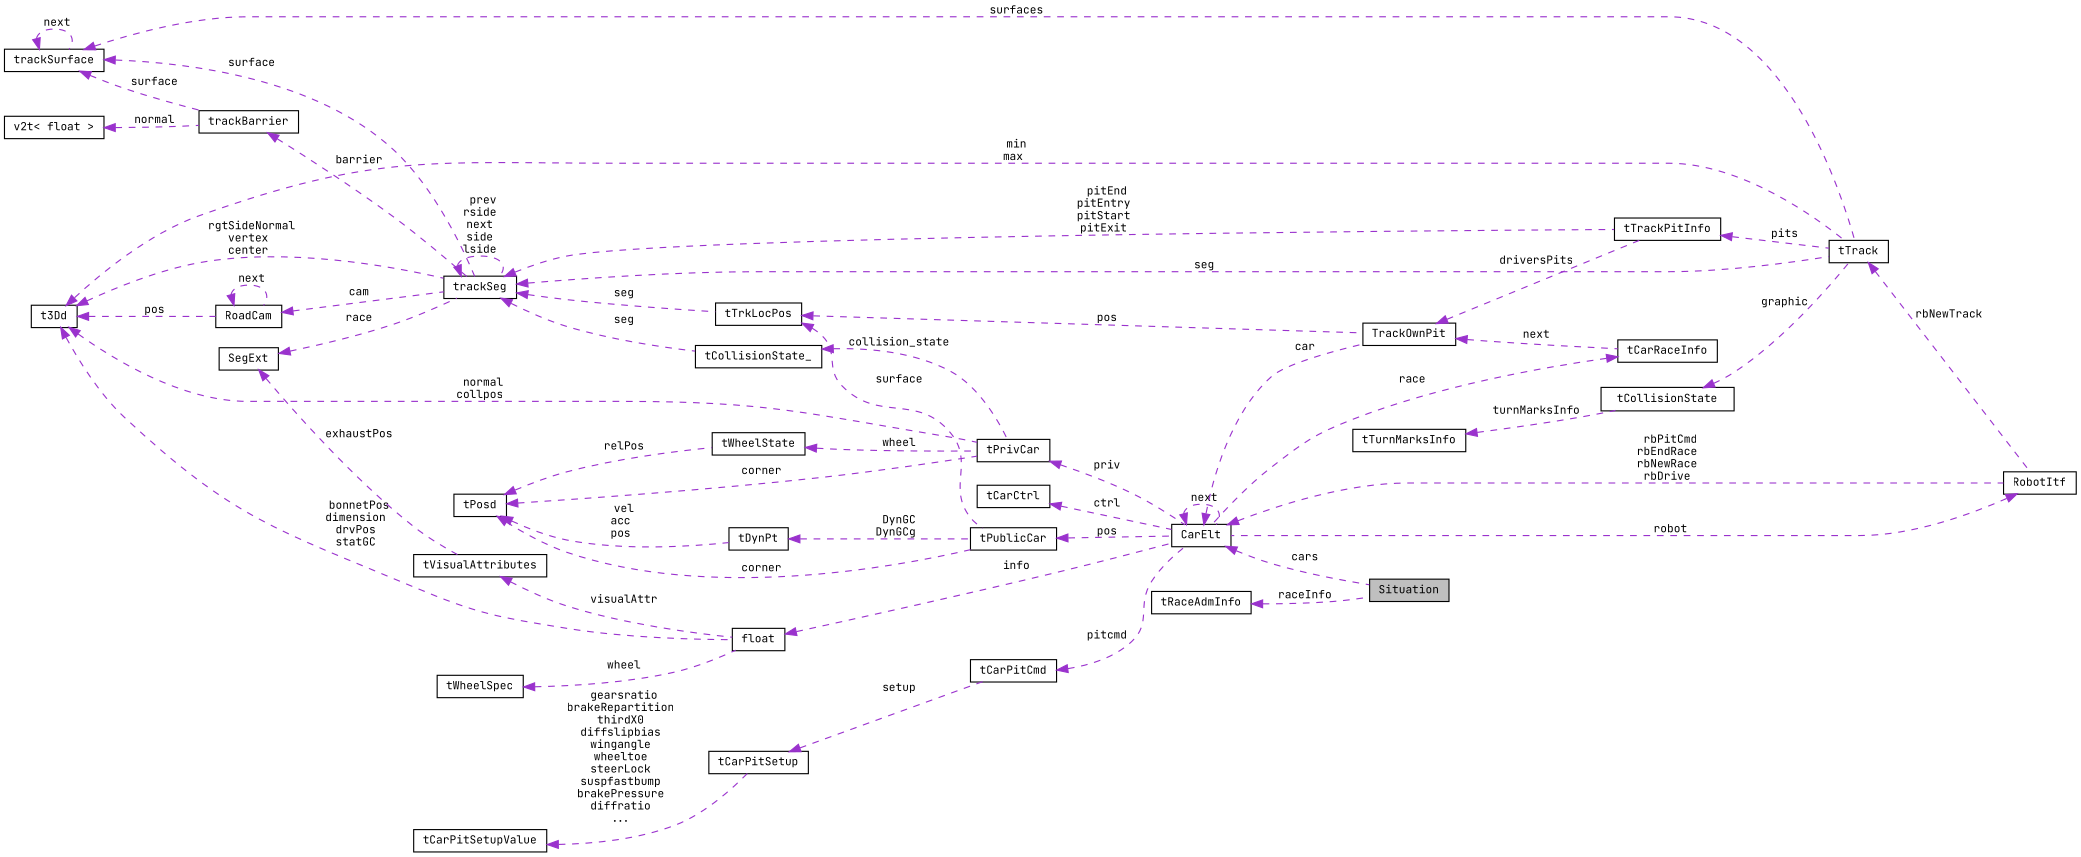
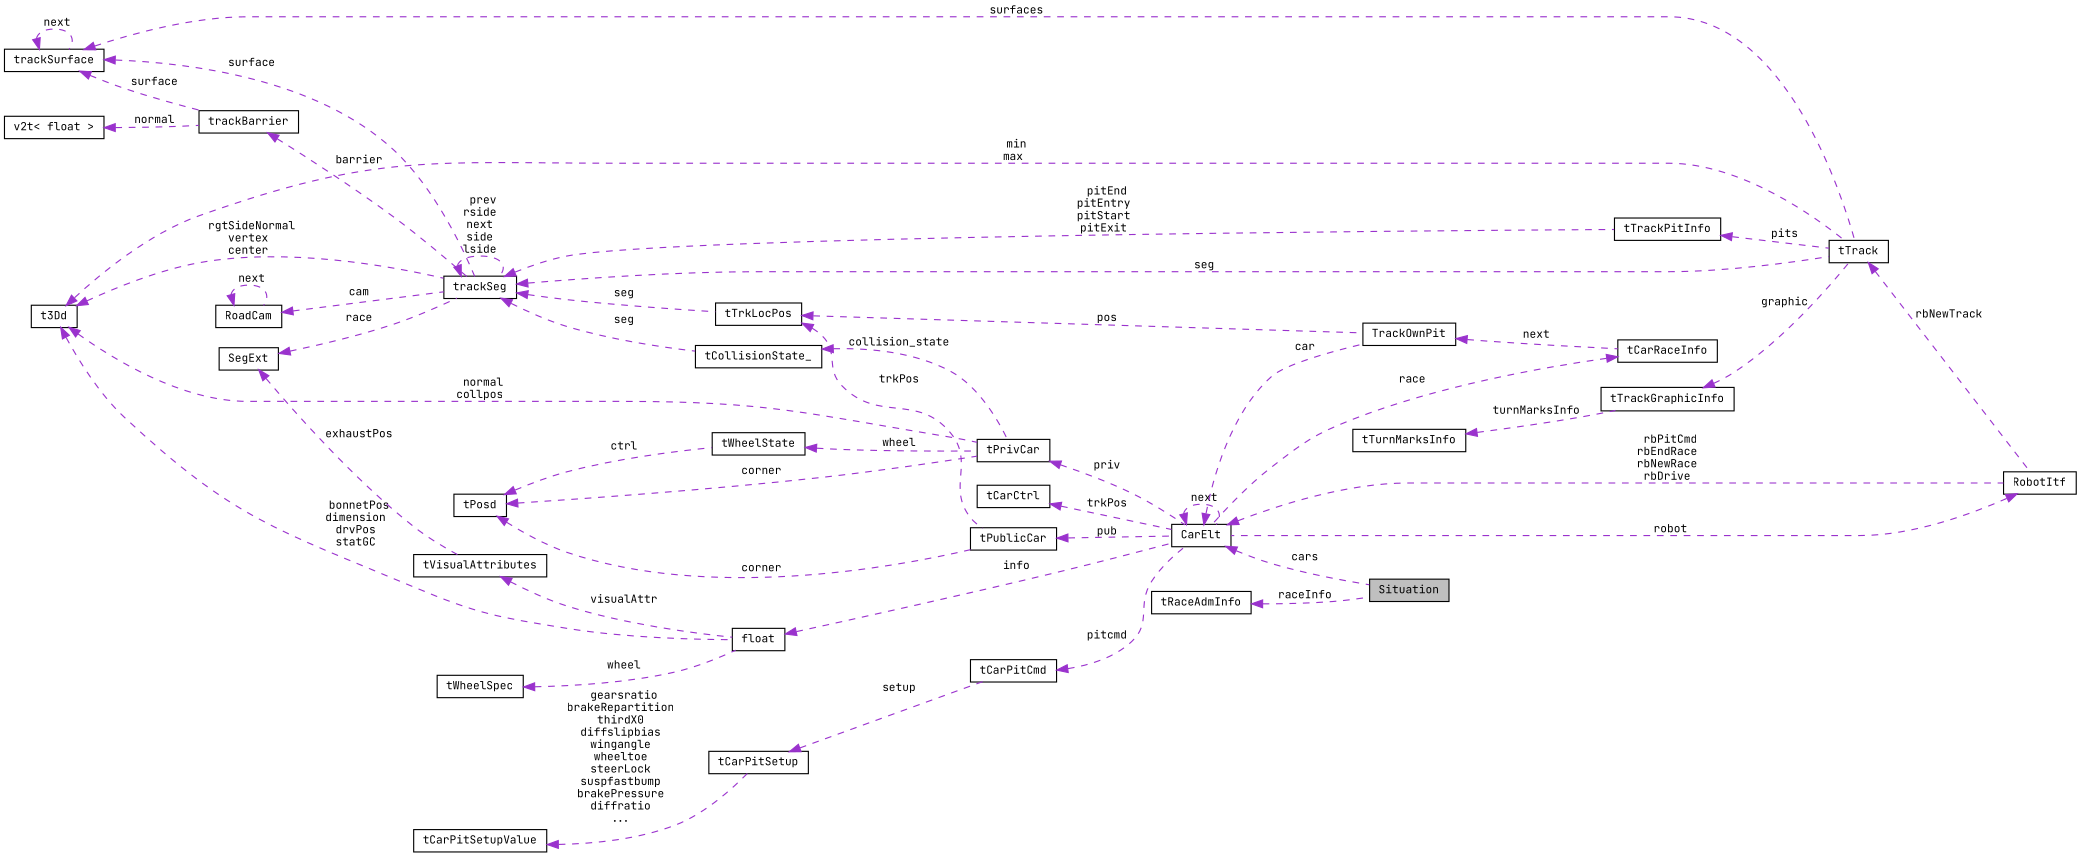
edge "tTrackPitInfo" -> "TrackOwnPit": removed, label "driversPits"
edge "RoadCam" -> "t3Dd": removed, label "pos"
edge "tPublicCar" -> "tTrkLocPos": label " surface" -> " trkPos"
node "tCollisionState": label "tCollisionState" -> "tTrackGraphicInfo"
edge "tWheelState" -> "tPosd": label " relPos" -> " ctrl"
edge "CarElt" -> "tCarCtrl": label " ctrl" -> " trkPos"
edge "CarElt" -> "tPublicCar": label " pos" -> " pub"
node "tDynPt": removed
